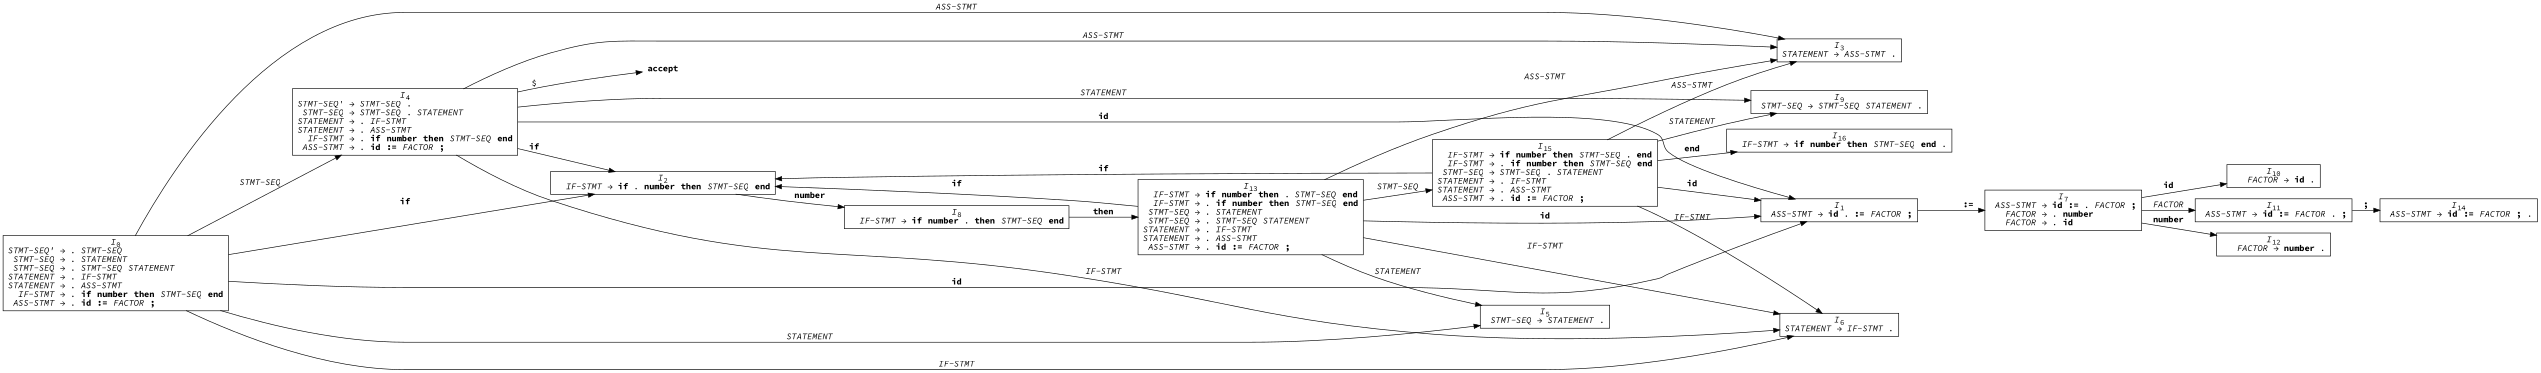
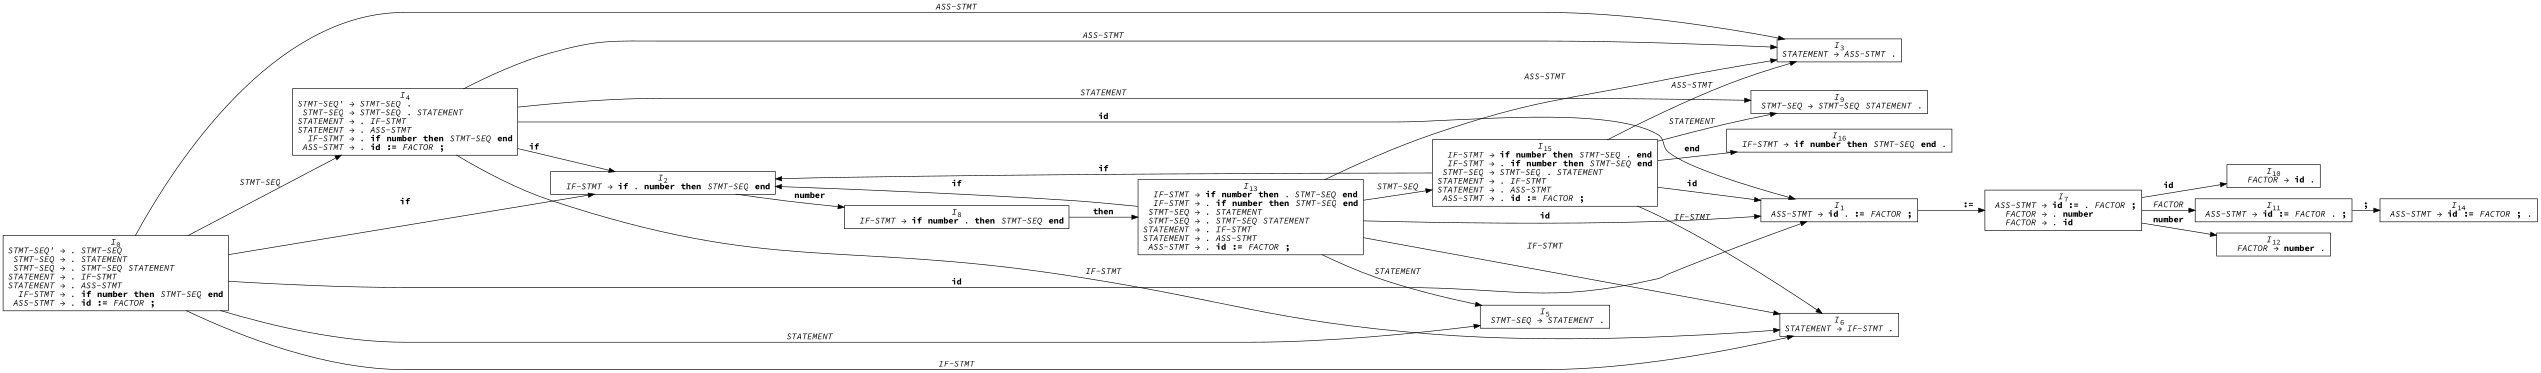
node "accept": removed
